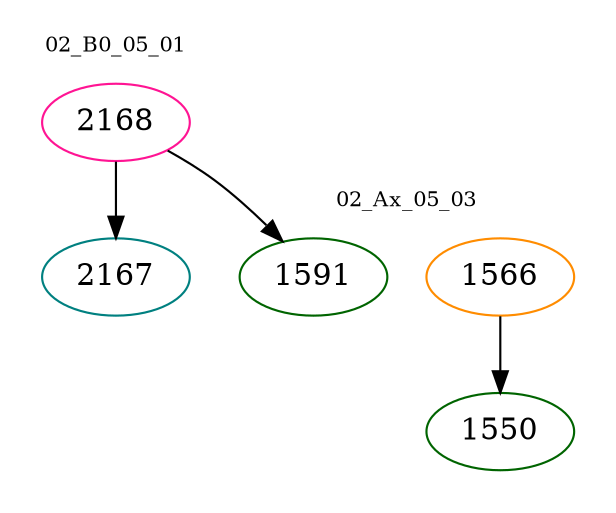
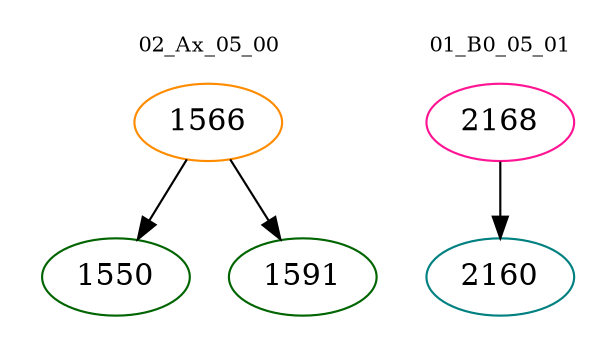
cluster "02_B0_05_01": label "02_B0_05_01" -> "01_B0_05_01"
edge "2168" -> "1591": now "1566" -> "1591"
cluster "02_Ax_05_03": label "02_Ax_05_03" -> "02_Ax_05_00"
node "2167": label "2167" -> "2160"
